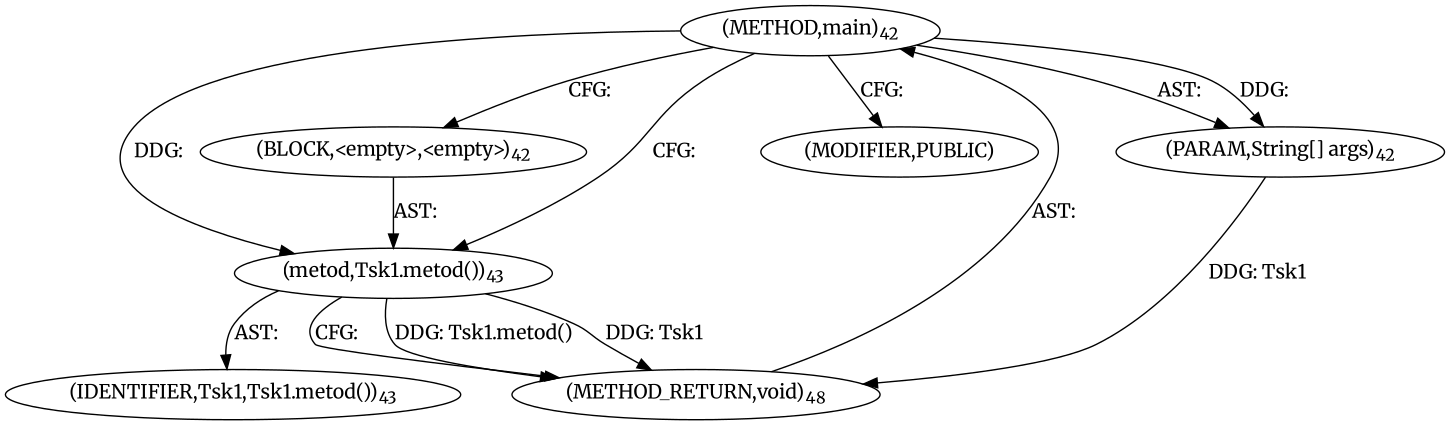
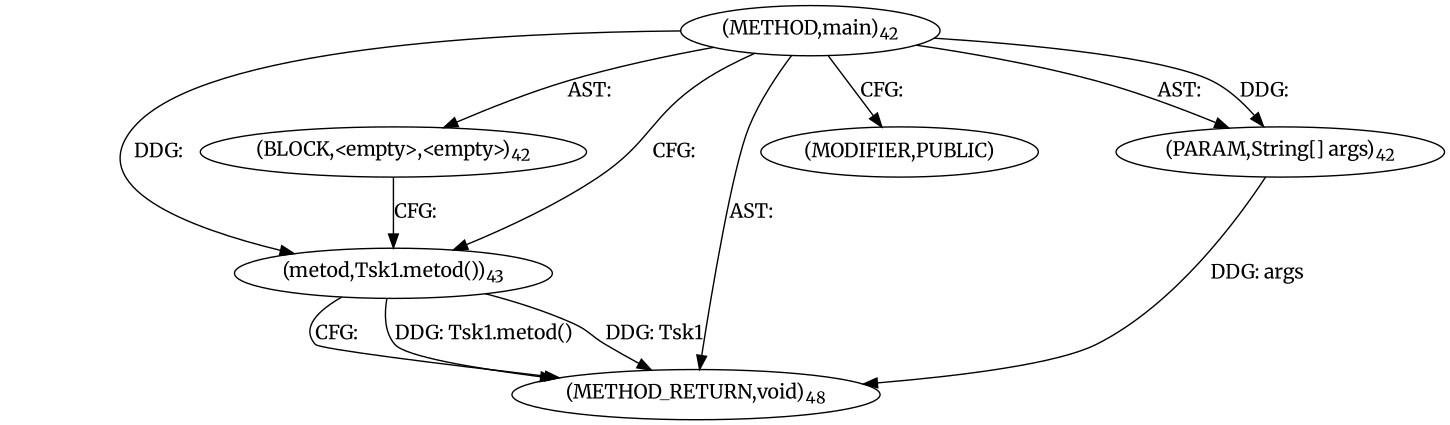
edge "(METHOD,main)" -> "(BLOCK,<empty>,<empty>)": label "CFG: " -> "AST: "
edge "(BLOCK,<empty>,<empty>)" -> "(metod,Tsk1.metod())": label "AST: " -> "CFG: "
edge "(METHOD_RETURN,void)" -> "(METHOD,main)": reversed
edge "(PARAM,String[] args)" -> "(METHOD_RETURN,void)": label "DDG: Tsk1" -> "DDG: args"
node "(IDENTIFIER,Tsk1,Tsk1.metod())": removed
